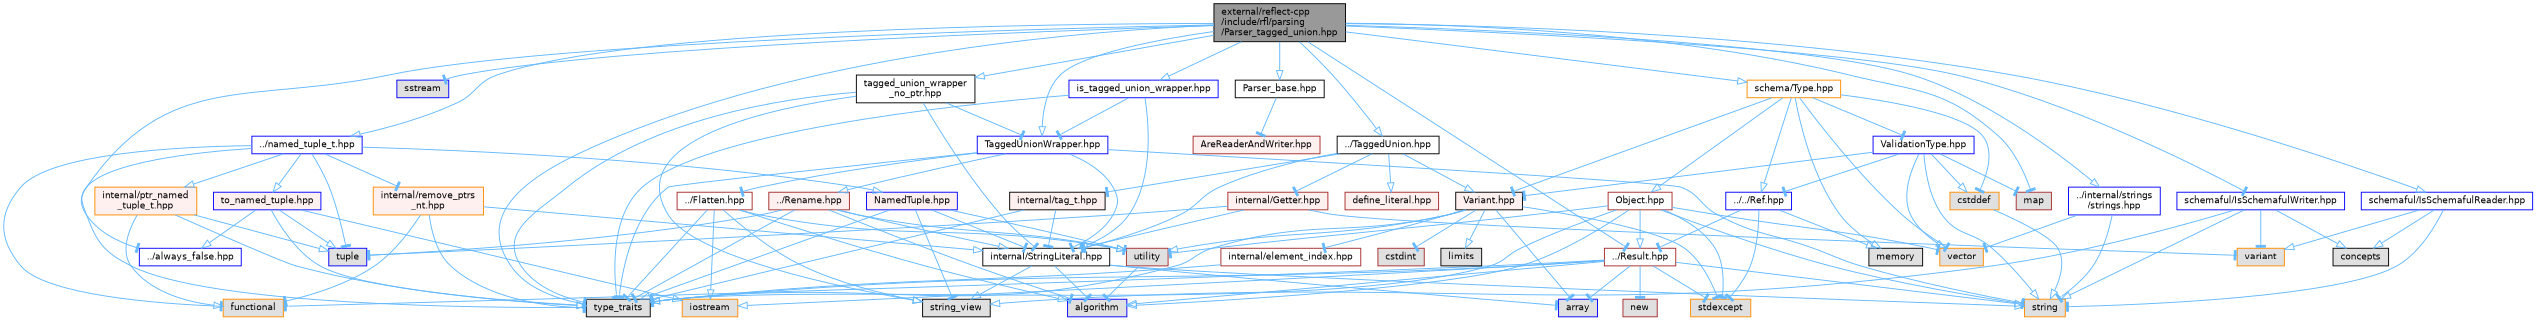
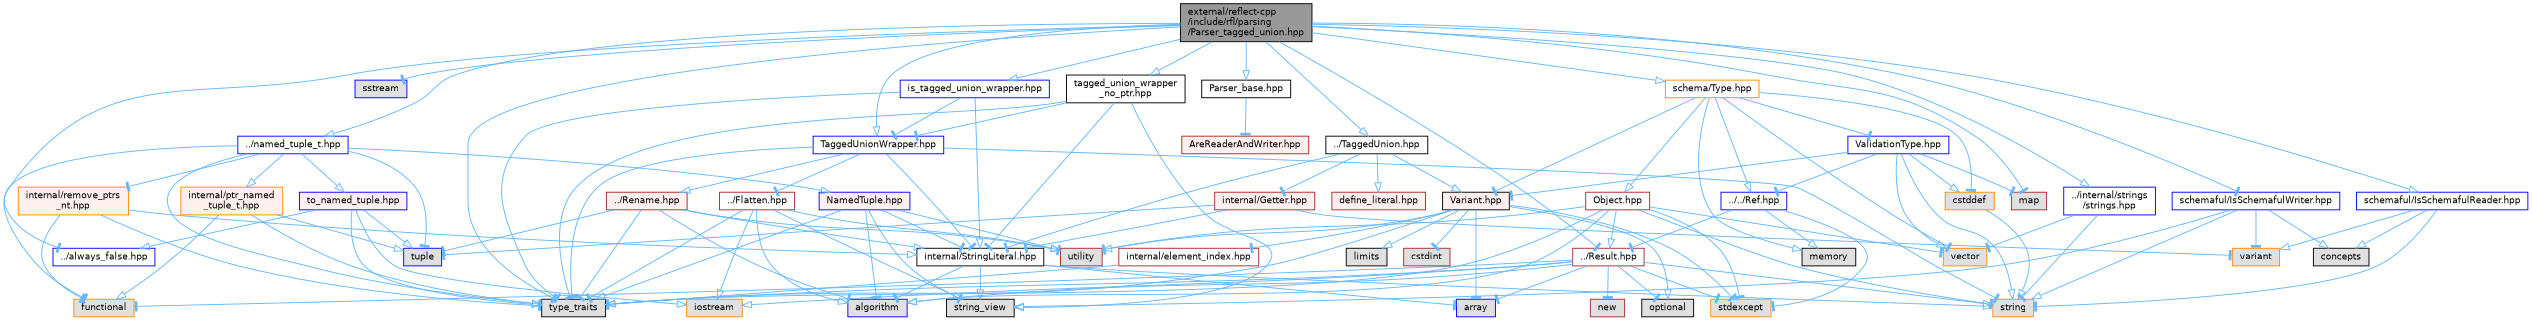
node "internal/tag_t.hpp": removed
edge "utility" -> "algorithm": now "NamedTuple.hpp" -> "algorithm"
node "optional": added
